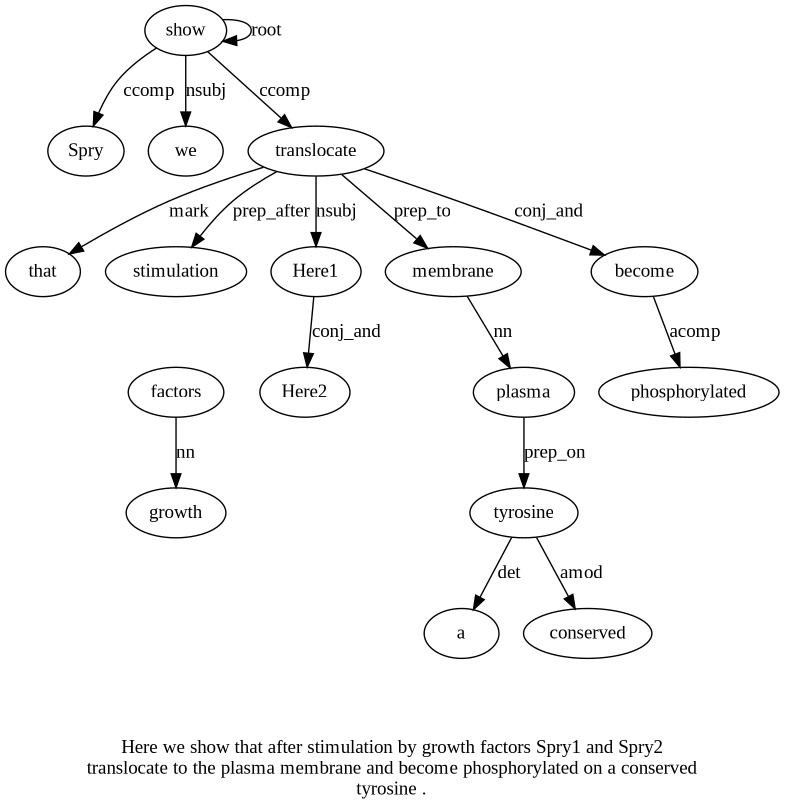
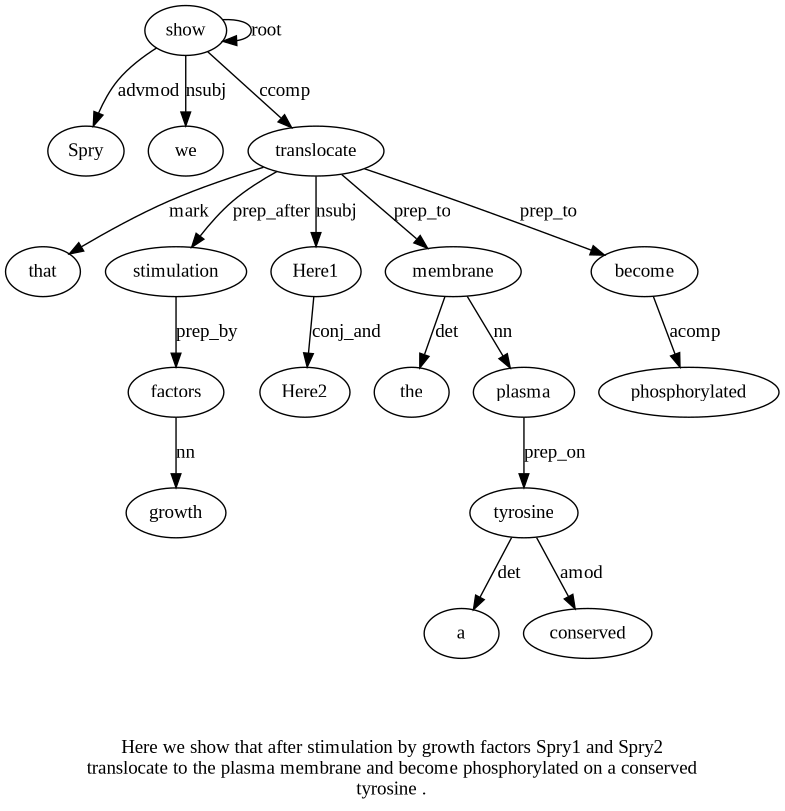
edge "show" -> "Spry": label "ccomp" -> "advmod"
edge "translocate" -> "become": label "conj_and" -> "prep_to"
edge "stimulation" -> "factors": added, label "prep_by"
node "the": added
